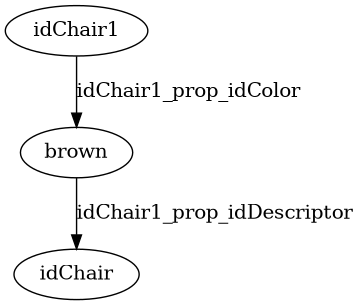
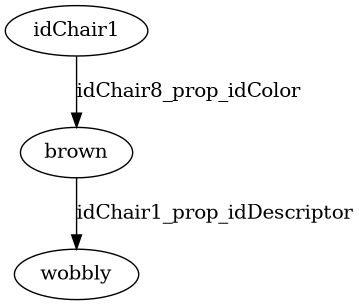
edge "idChair1" -> "brown": label "idChair1_prop_idColor" -> "idChair8_prop_idColor"
node "idChair": label "idChair" -> "wobbly"
